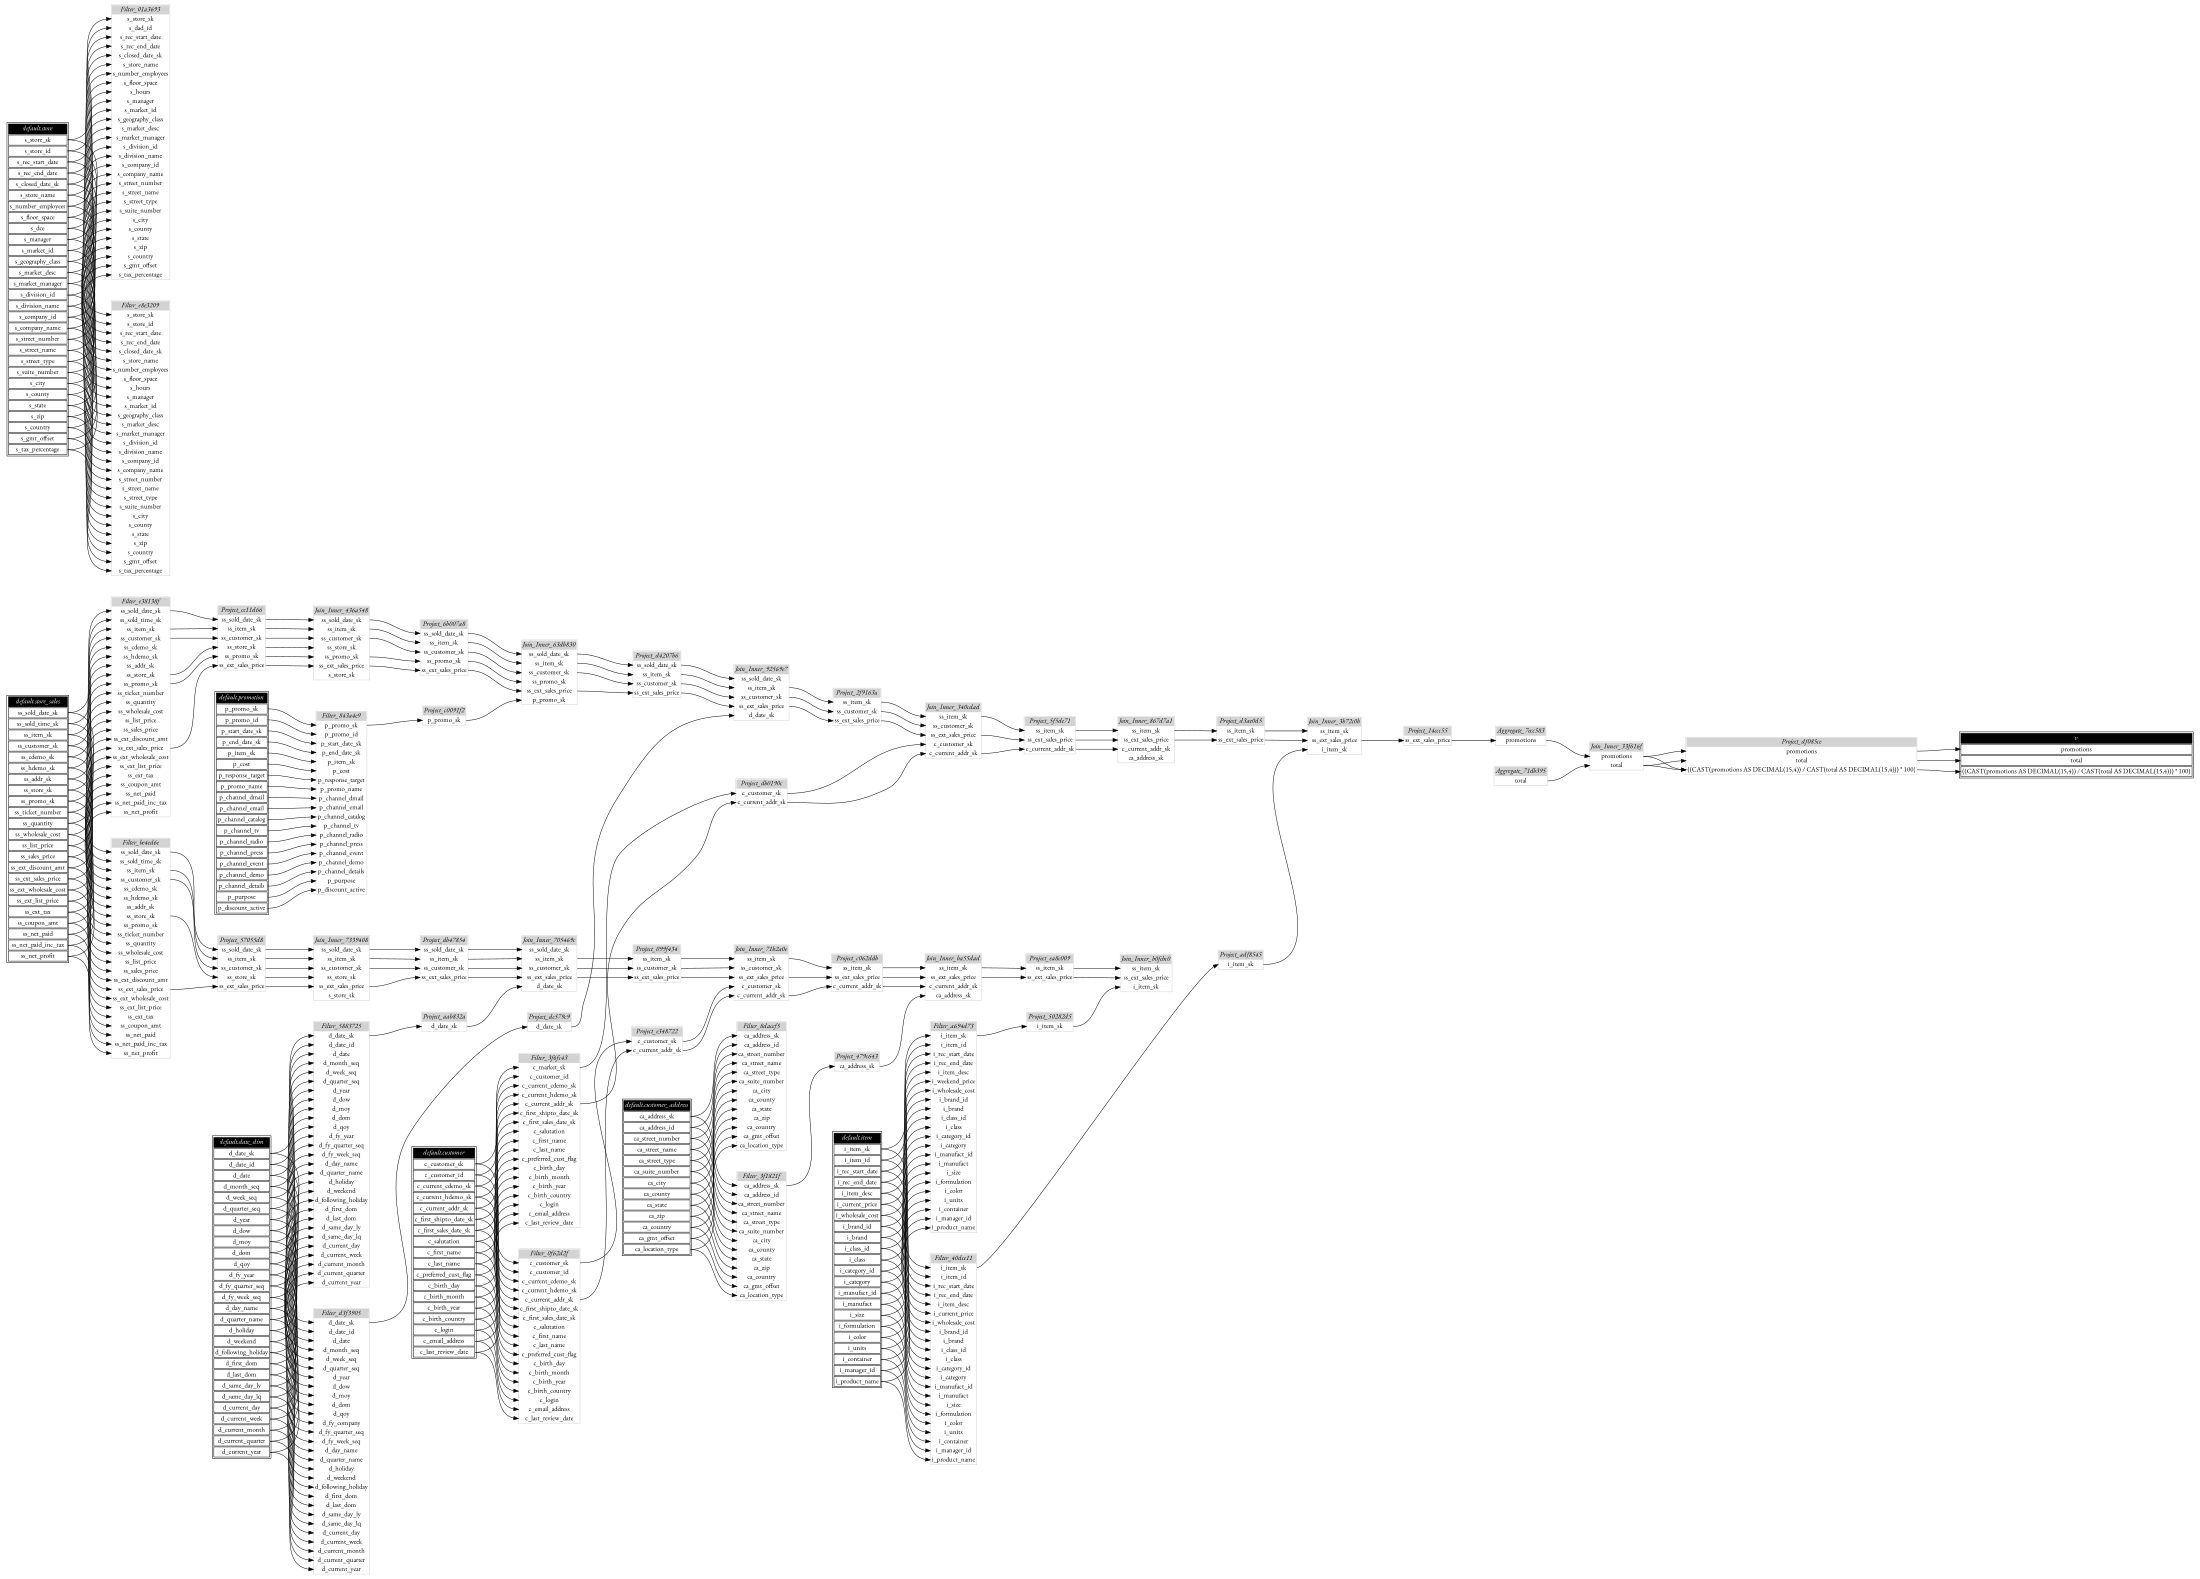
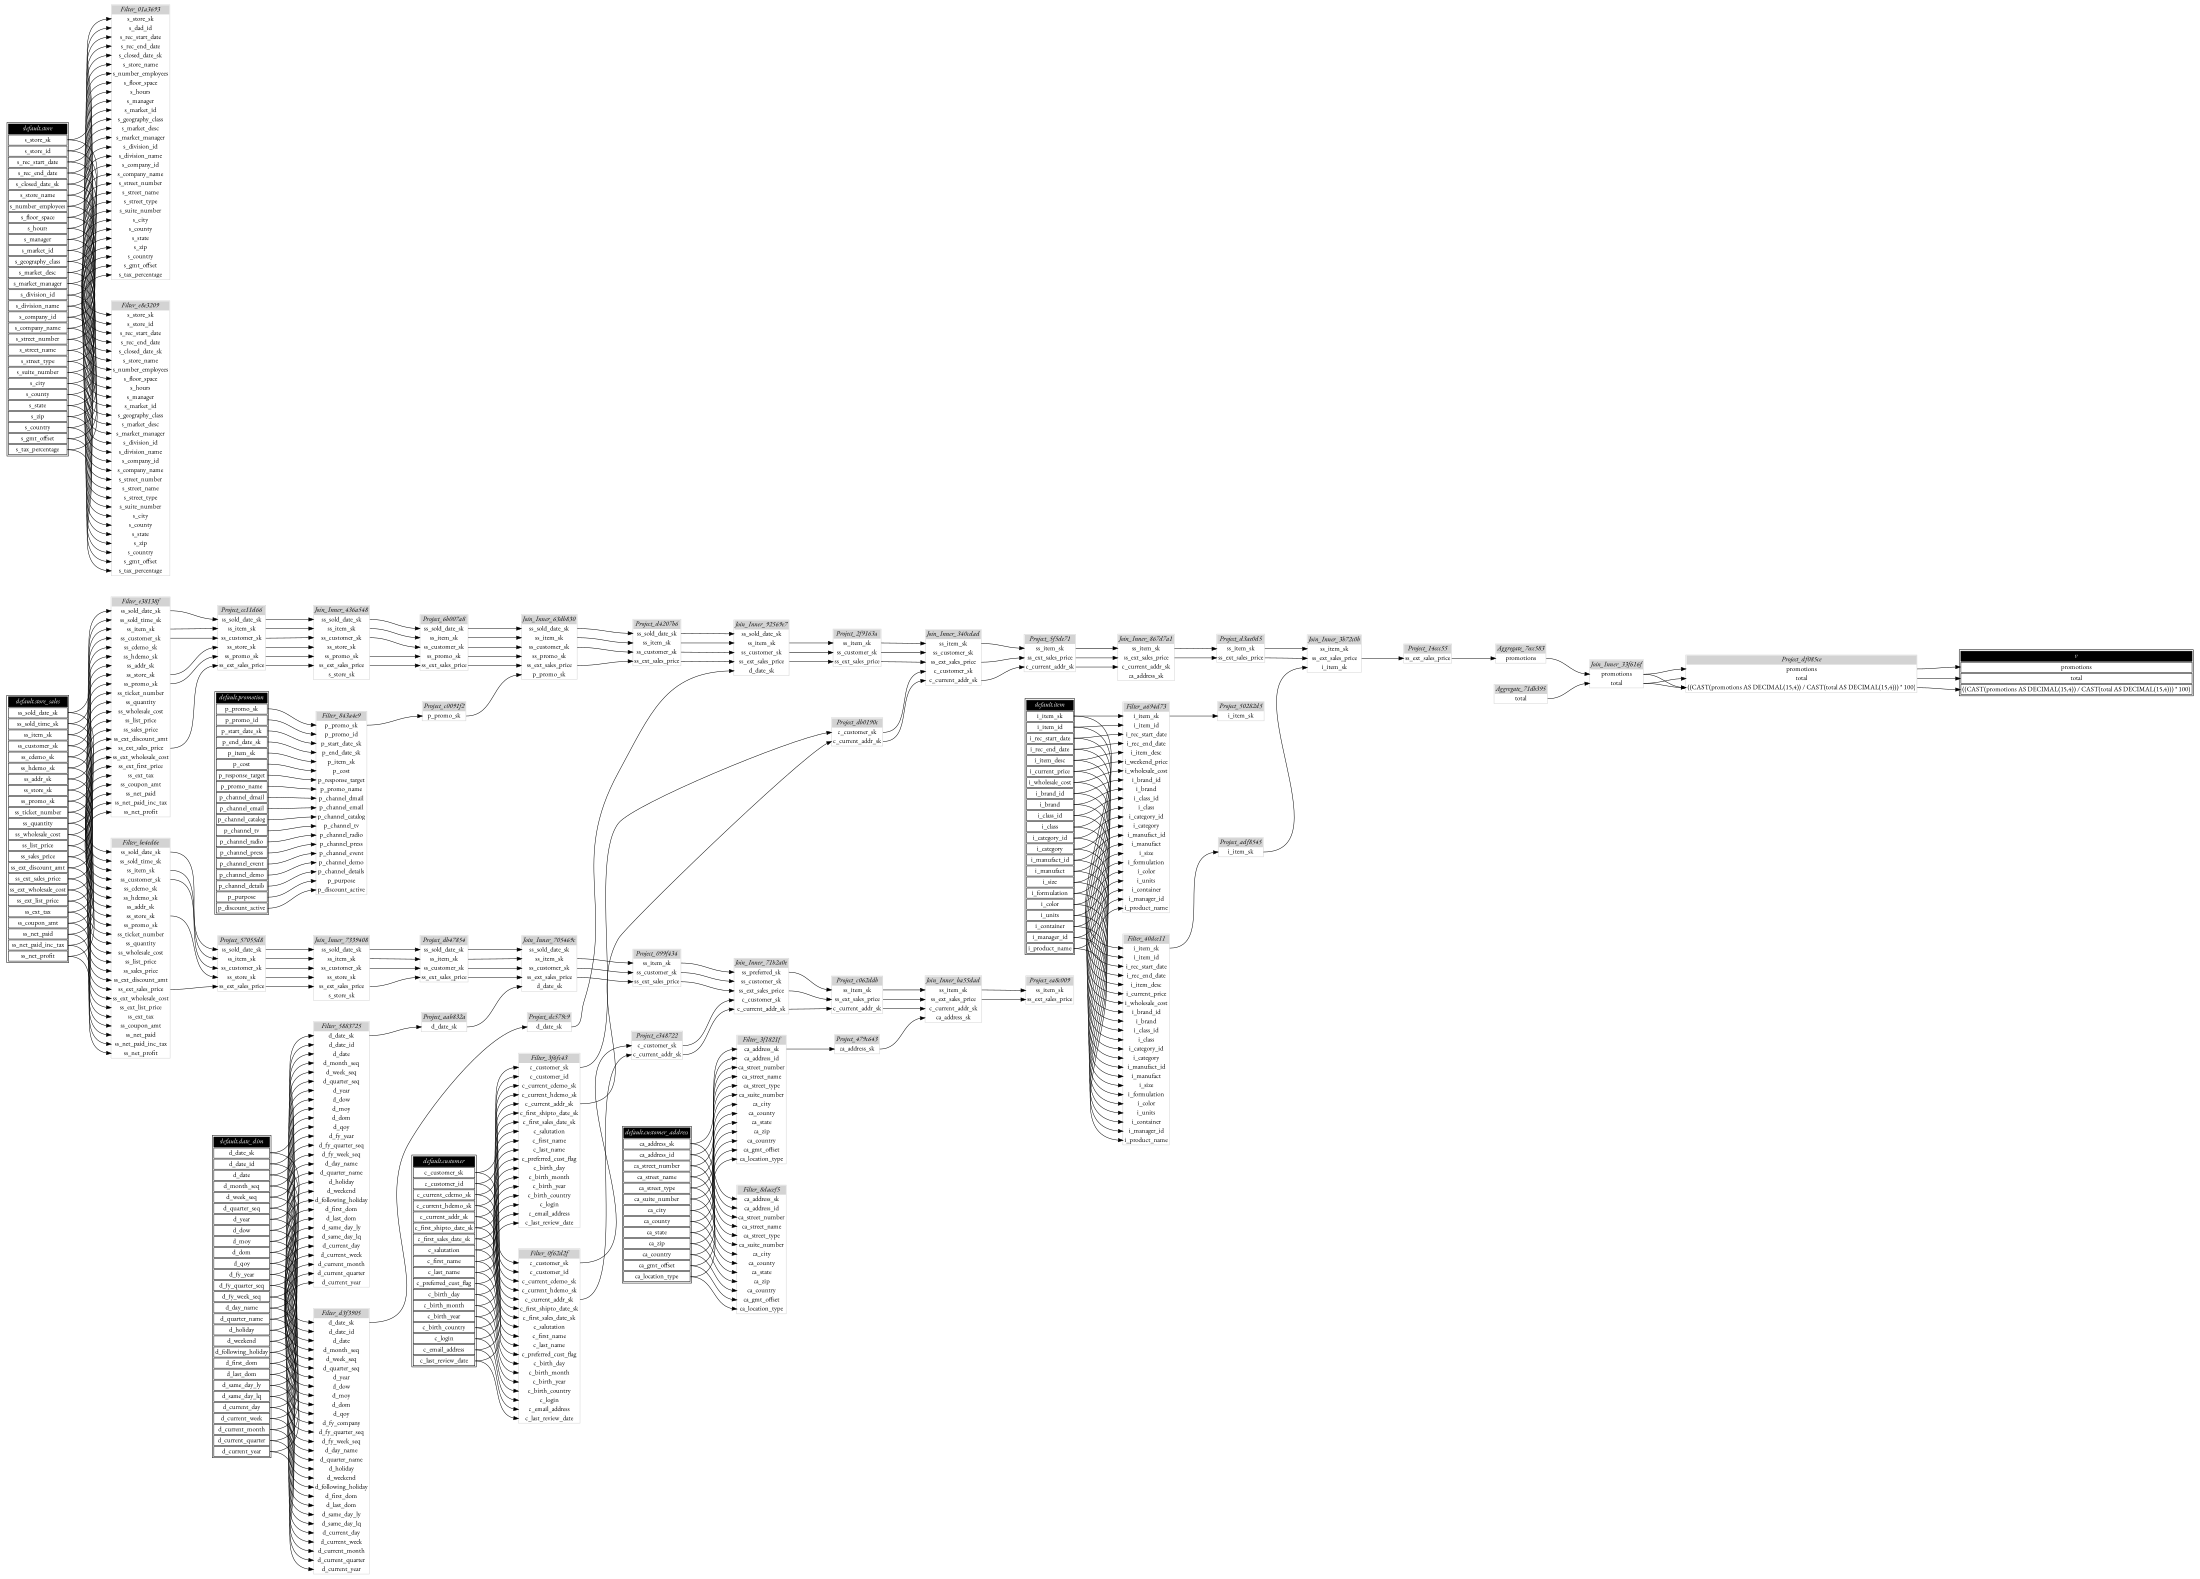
node "default.store": text "s_dce" -> "s_hours"
node "Filter_e38138f": text "ss_ext_list_price" -> "ss_ext_first_price"
node "Join_Inner_71b2a0e": text "ss_item_sk" -> "ss_preferred_sk"
node "Join_Inner_b0fcbc0": removed
node "Filter_3f6fc43": text "c_market_sk" -> "c_customer_sk"
